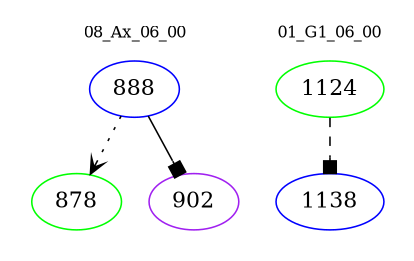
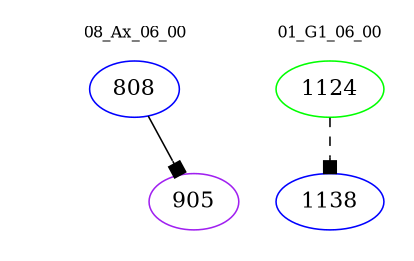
node "888": label "888" -> "808"
node "878": removed
node "902": label "902" -> "905"
